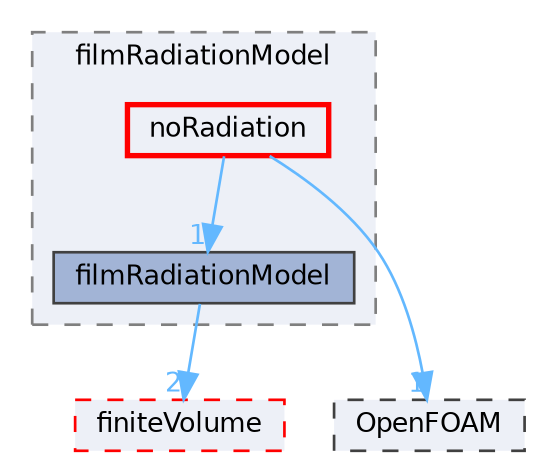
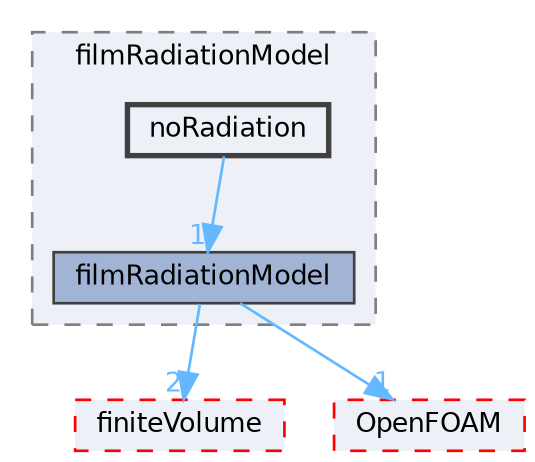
node "noRadiation": color red -> grey25
edge "noRadiation" -> "OpenFOAM": now "filmRadiationModel" -> "OpenFOAM"
node "OpenFOAM": color grey25 -> red
